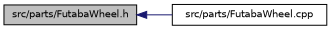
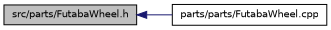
node "src/parts/FutabaWheel.cpp": label "src/parts/FutabaWheel.cpp" -> "parts/parts/FutabaWheel.cpp"
